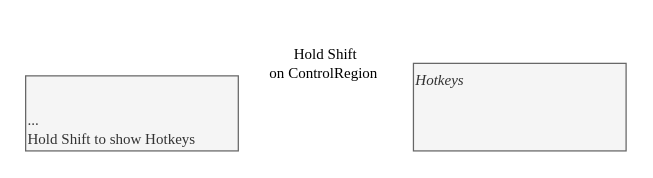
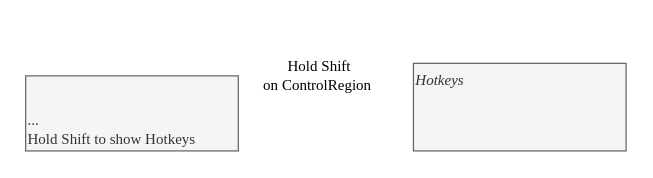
node "Hold Shift on ControlRegion": moved (326, 63) -> (319, 76)
